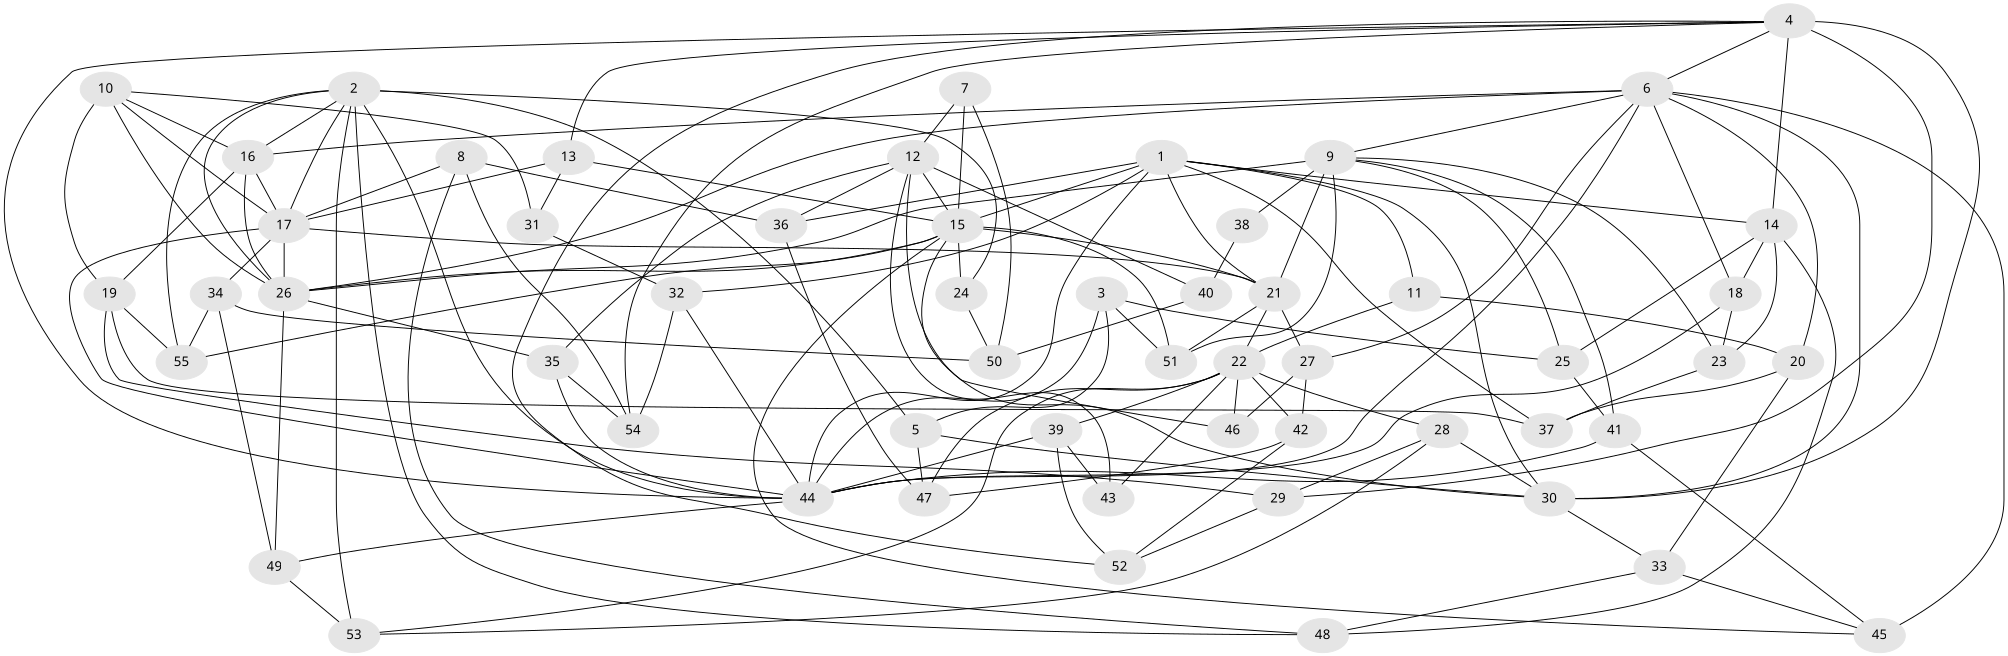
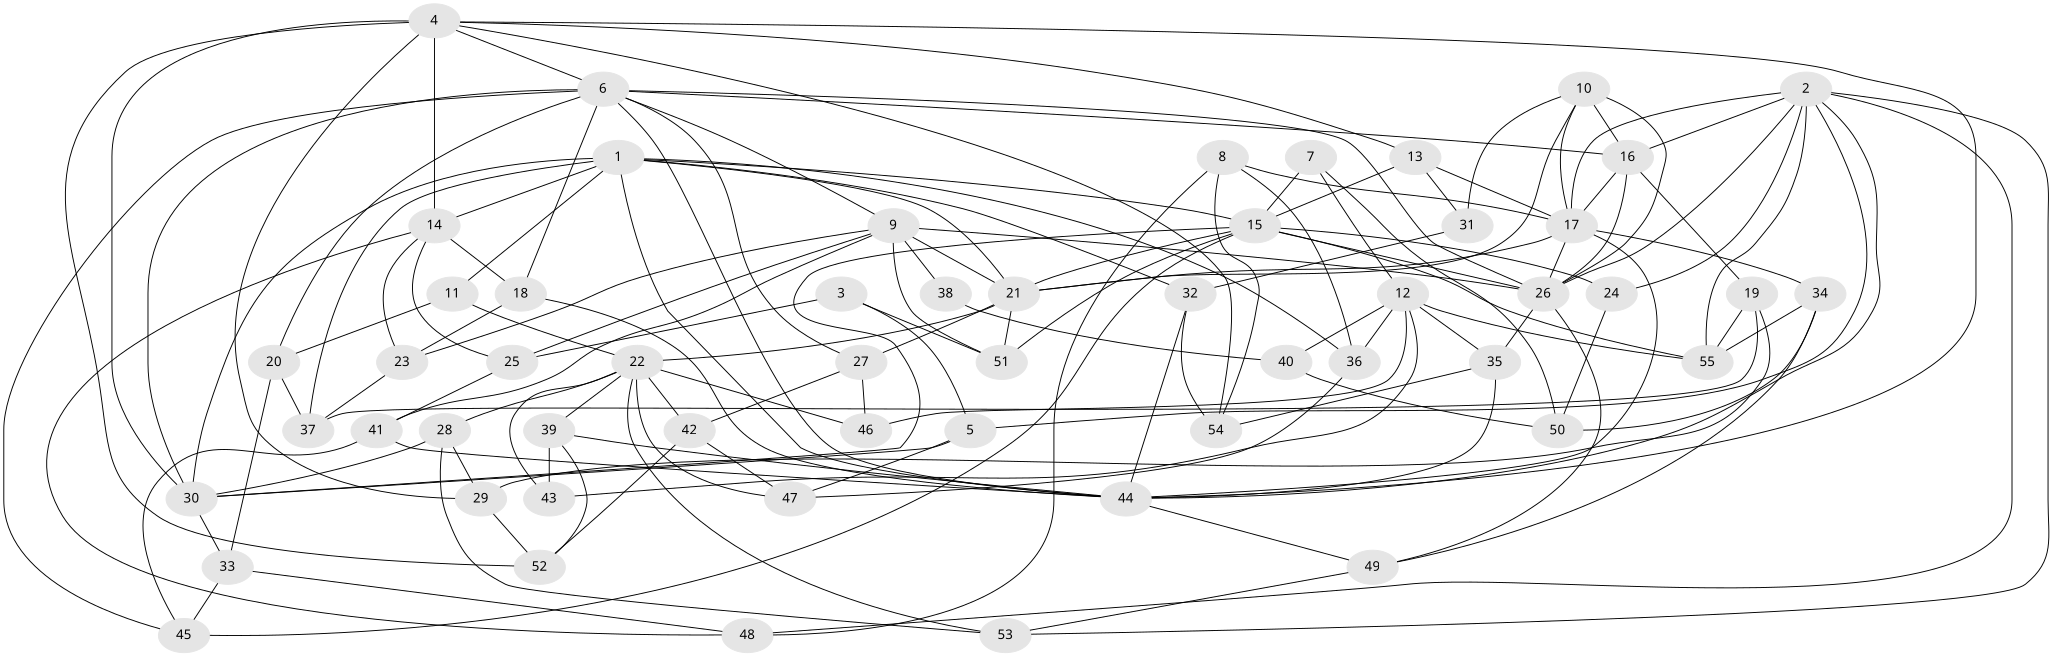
edge "10" -- "19": now "10" -- "21"
edge "12" -- "15": now "12" -- "55"
edge "3" -- "44": removed
